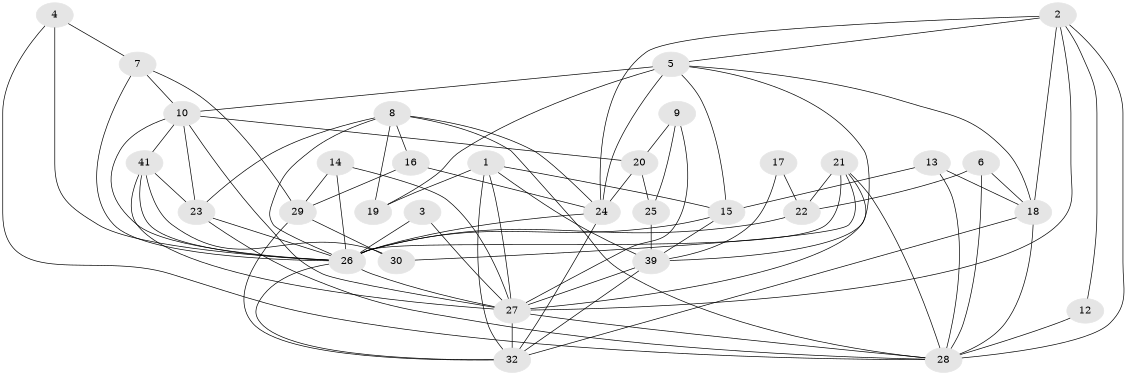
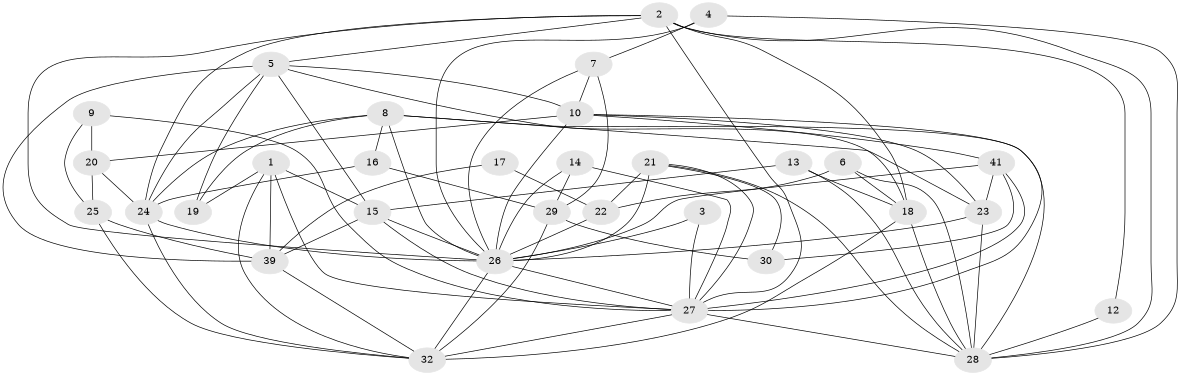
edge "2" -- "26": added
edge "39" -- "27": now "15" -- "27"
edge "25" -- "32": added
